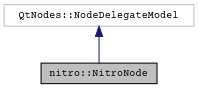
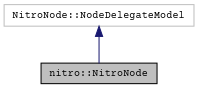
node "QtNodes::NodeDelegateModel": label "QtNodes::NodeDelegateModel" -> "NitroNode::NodeDelegateModel"
